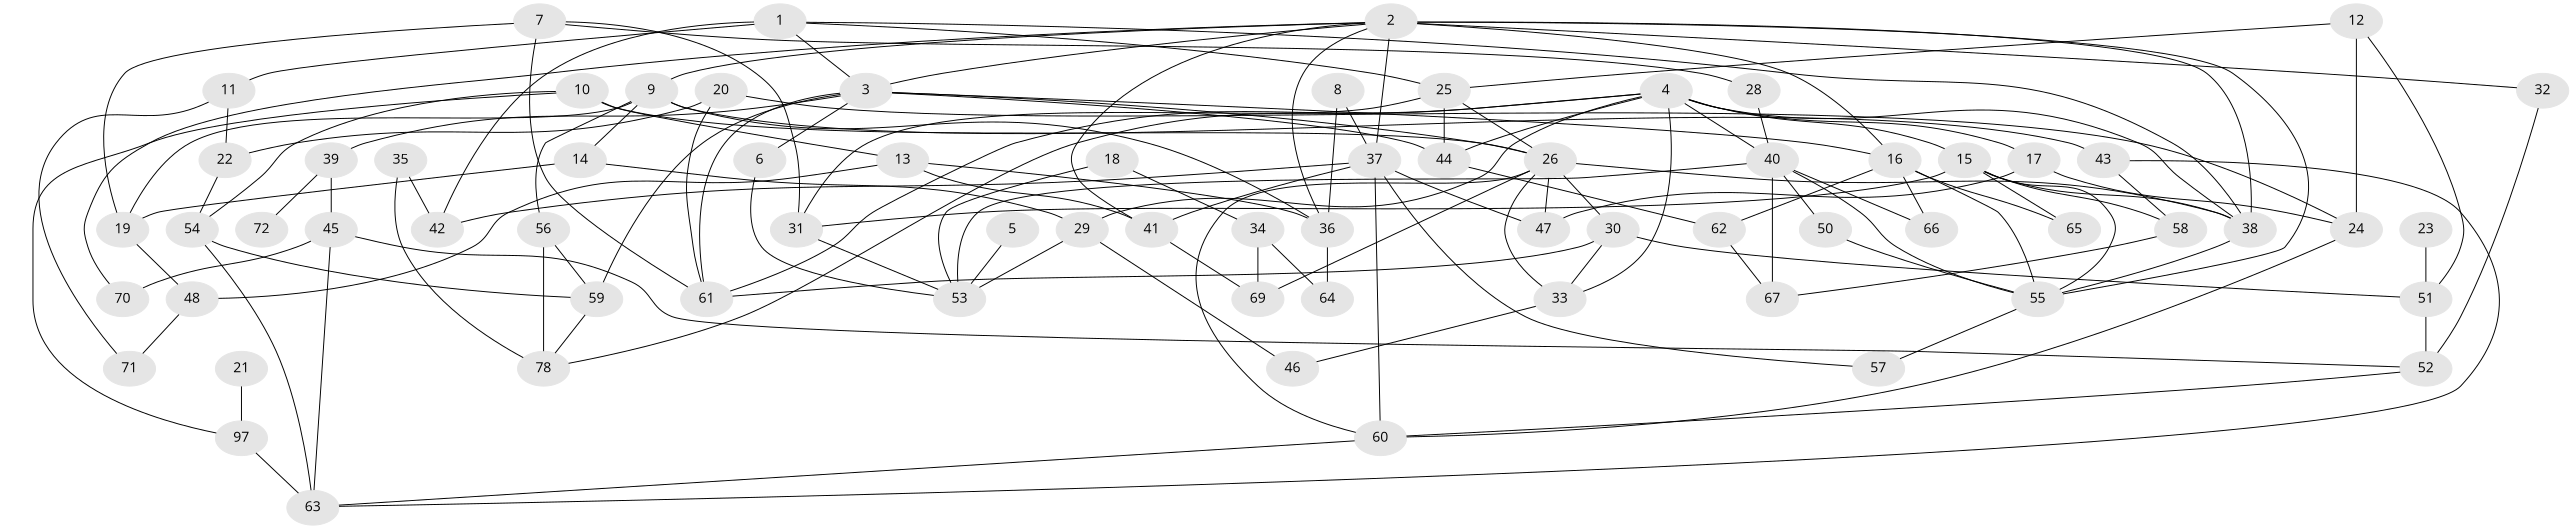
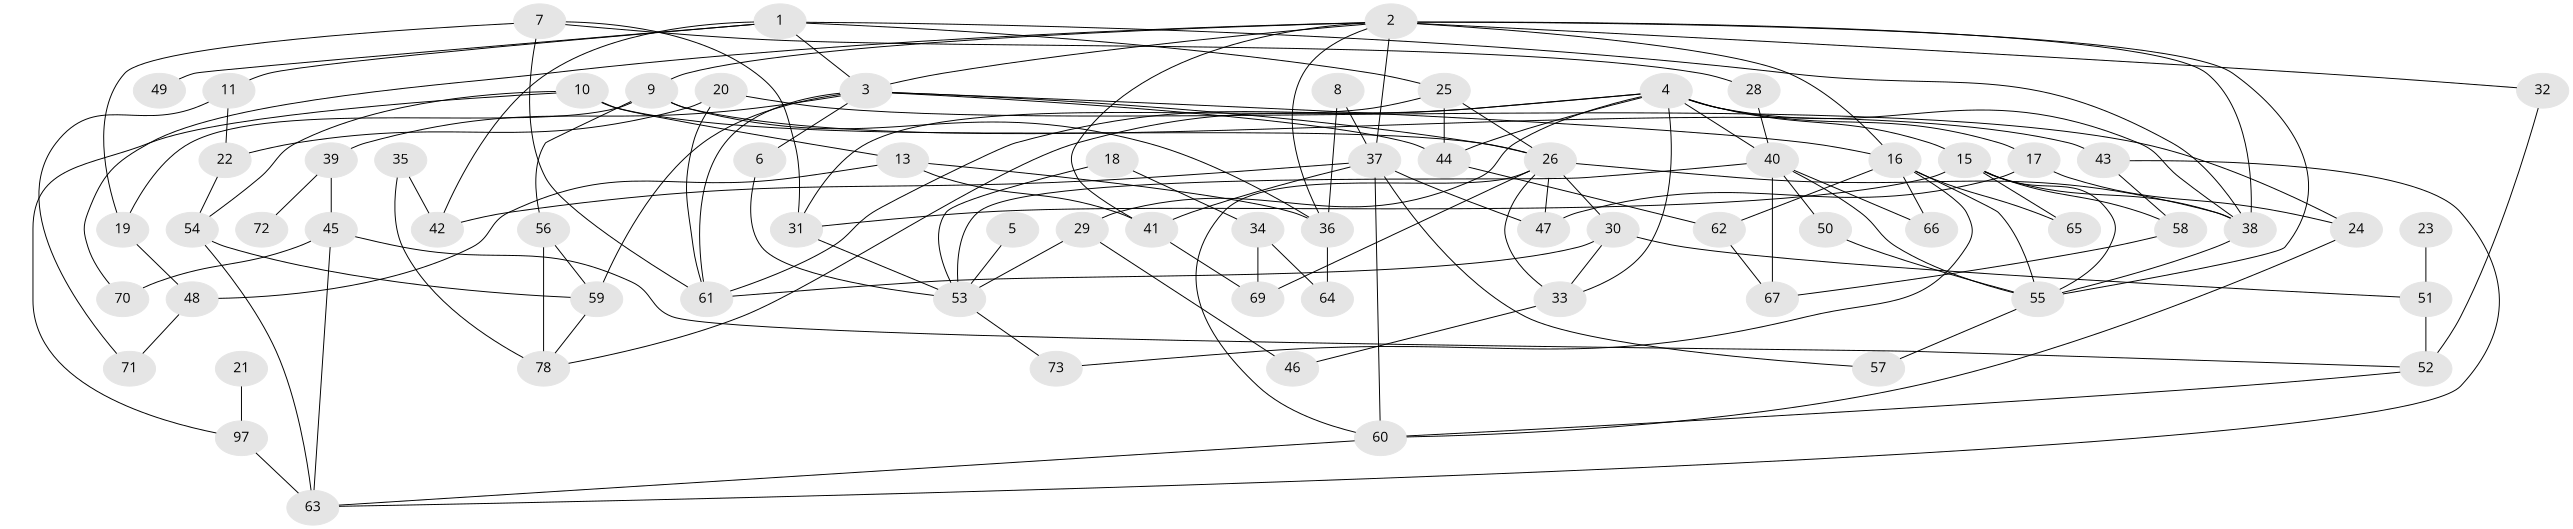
node "12": removed
node "49": added
node "14": removed
node "73": added
